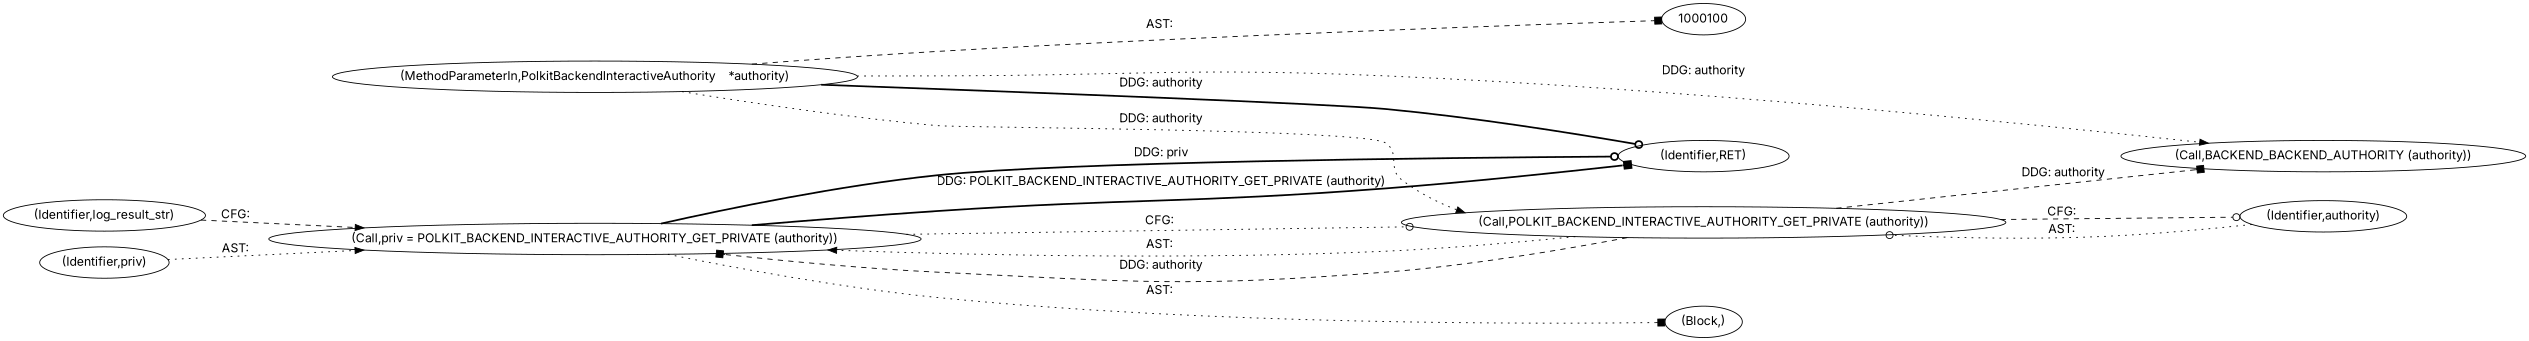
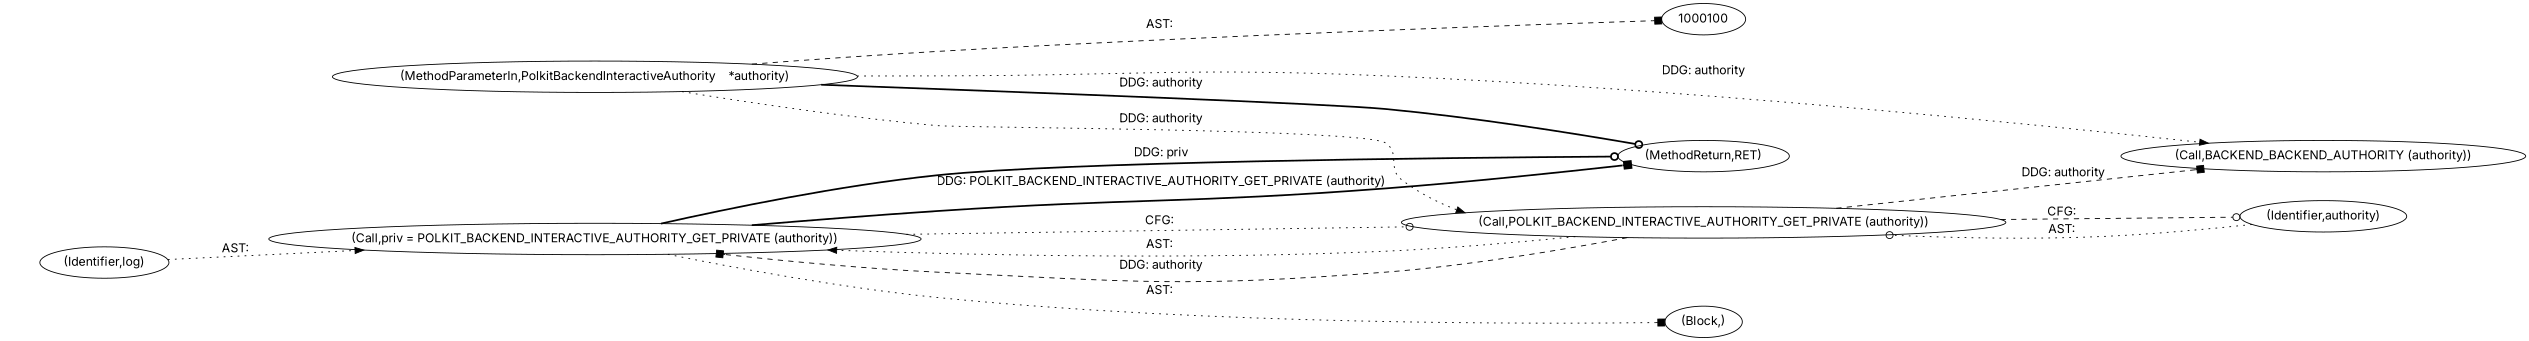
node "(Identifier,RET)": label "(Identifier,RET)" -> "(MethodReturn,RET)"
node "(Identifier,log_result_str)": removed
node "(Identifier,priv)": label "(Identifier,priv)" -> "(Identifier,log)"
